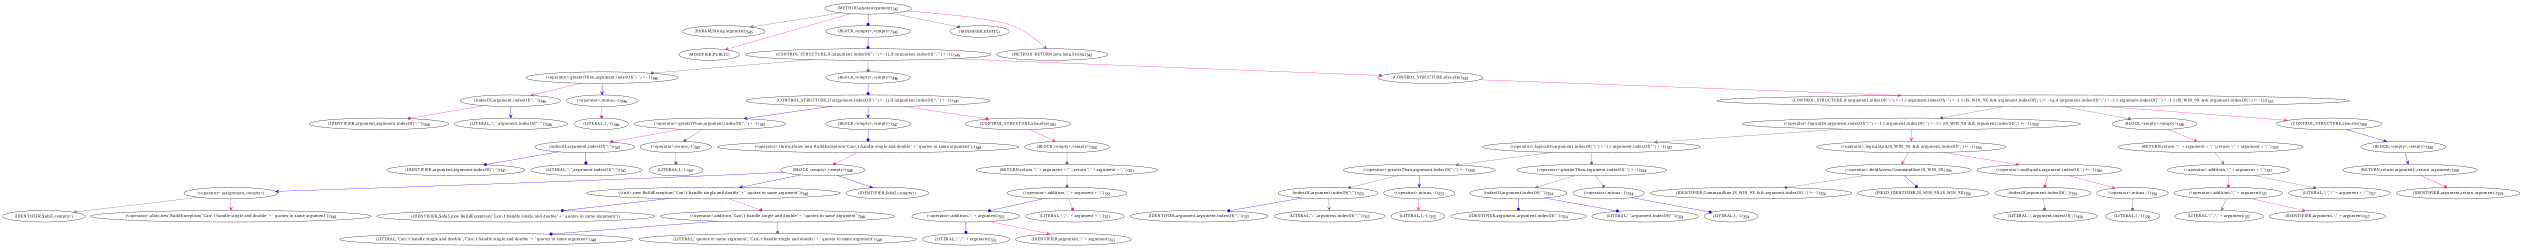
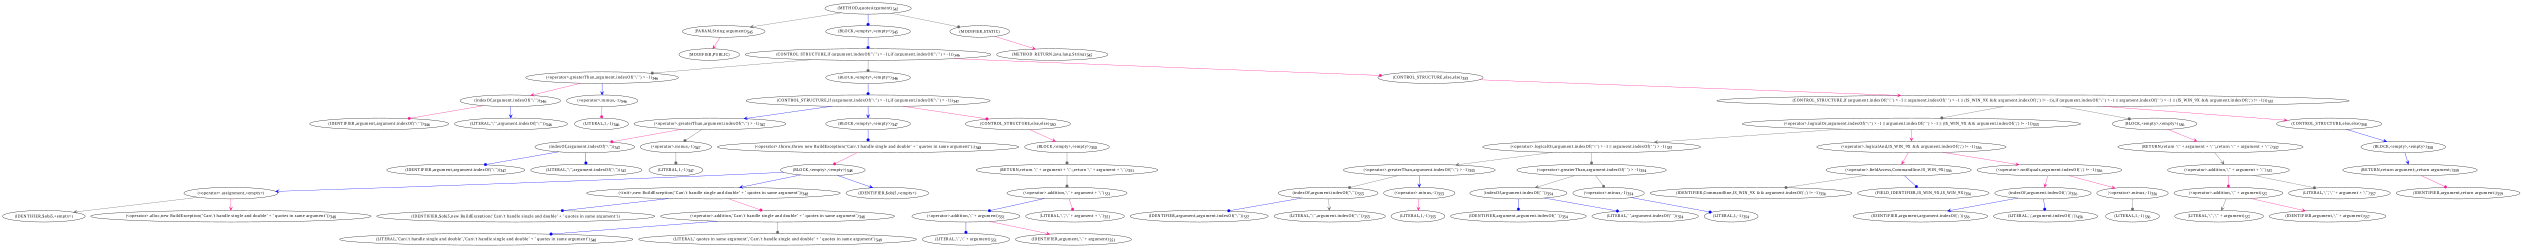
edge "(METHOD,quoteArgument)" -> "(METHOD_RETURN,java.lang.String)": now "(MODIFIER,STATIC)" -> "(METHOD_RETURN,java.lang.String)"
edge "(METHOD,quoteArgument)" -> "(MODIFIER,PUBLIC)": now "(PARAM,String argument)" -> "(MODIFIER,PUBLIC)"
edge "(<operator>.notEquals,argument.indexOf(';') != -1)" -> "(indexOf,argument.indexOf(';'))": arrowhead dot -> vee
edge "(indexOf,argument.indexOf(';'))" -> "(LITERAL,';',argument.indexOf(';'))": color gray40 -> blue
node "(IDENTIFIER,argument,argument.indexOf(';'))": added
